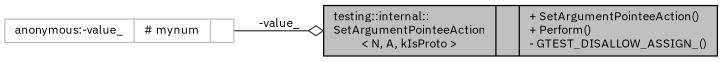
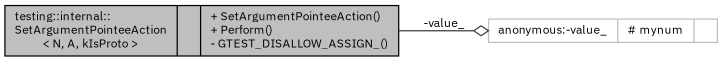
edge "anonymous:-value_" -> "testing::internal::": reversed
